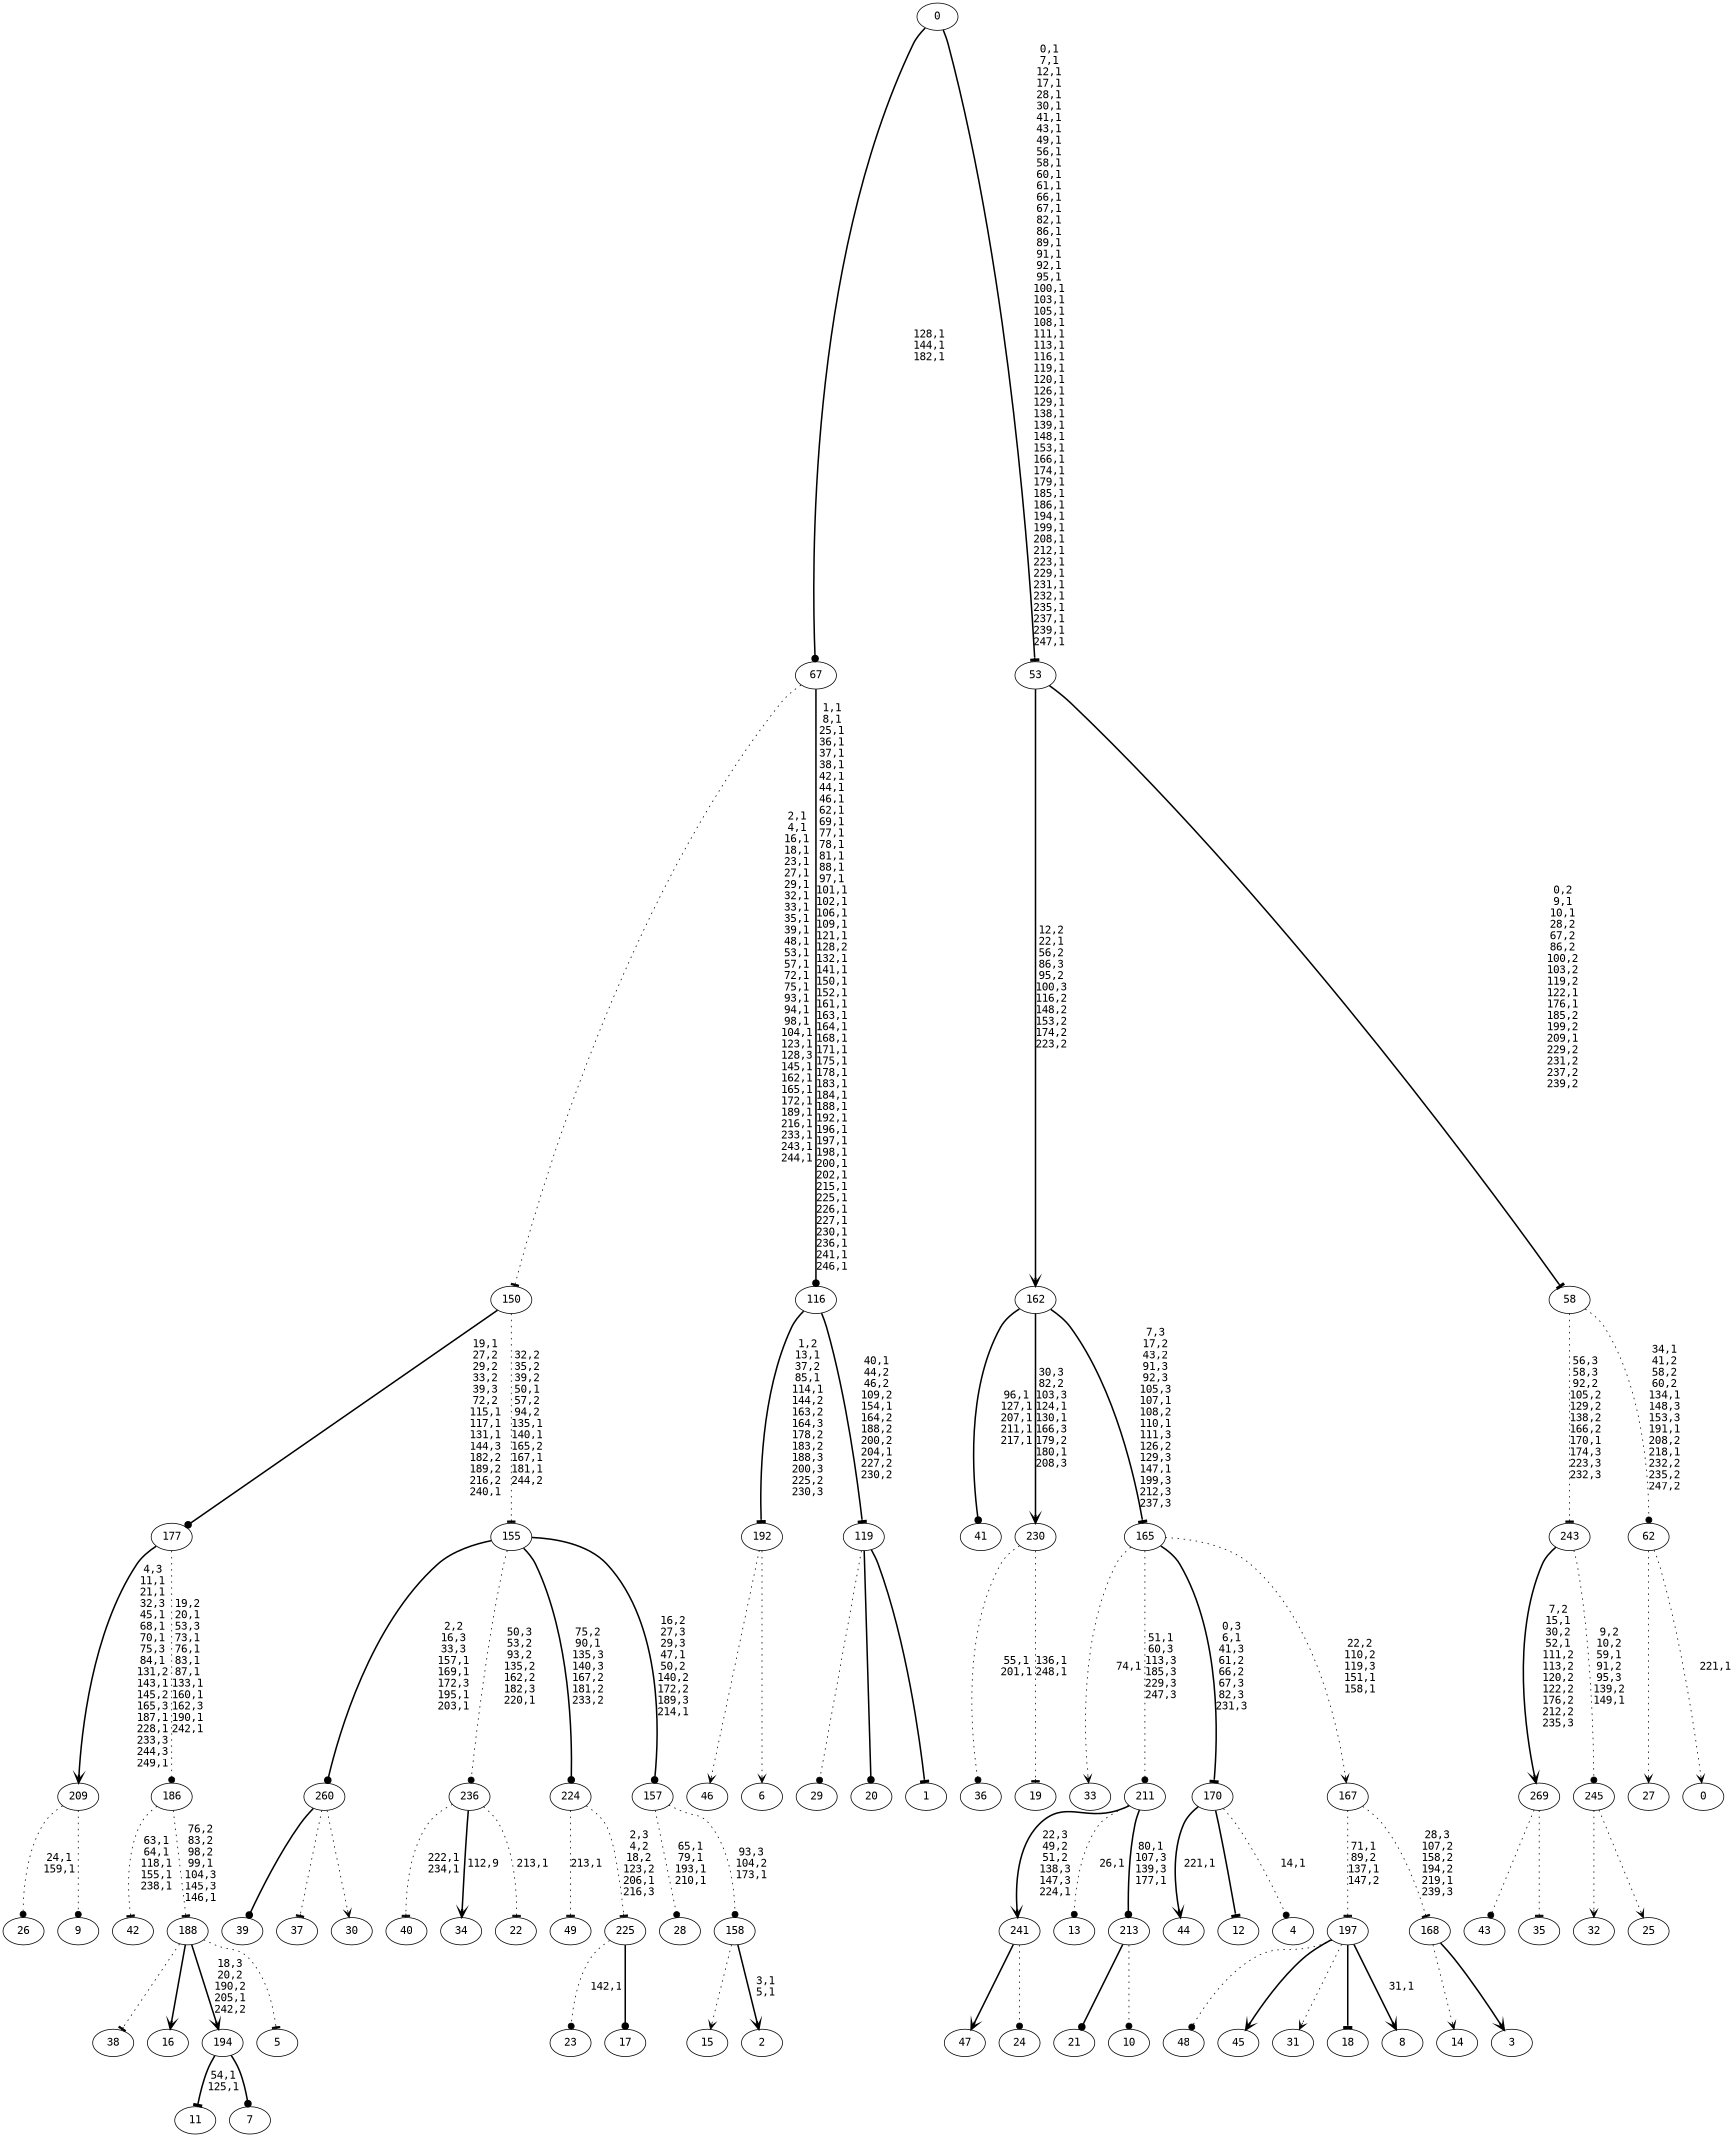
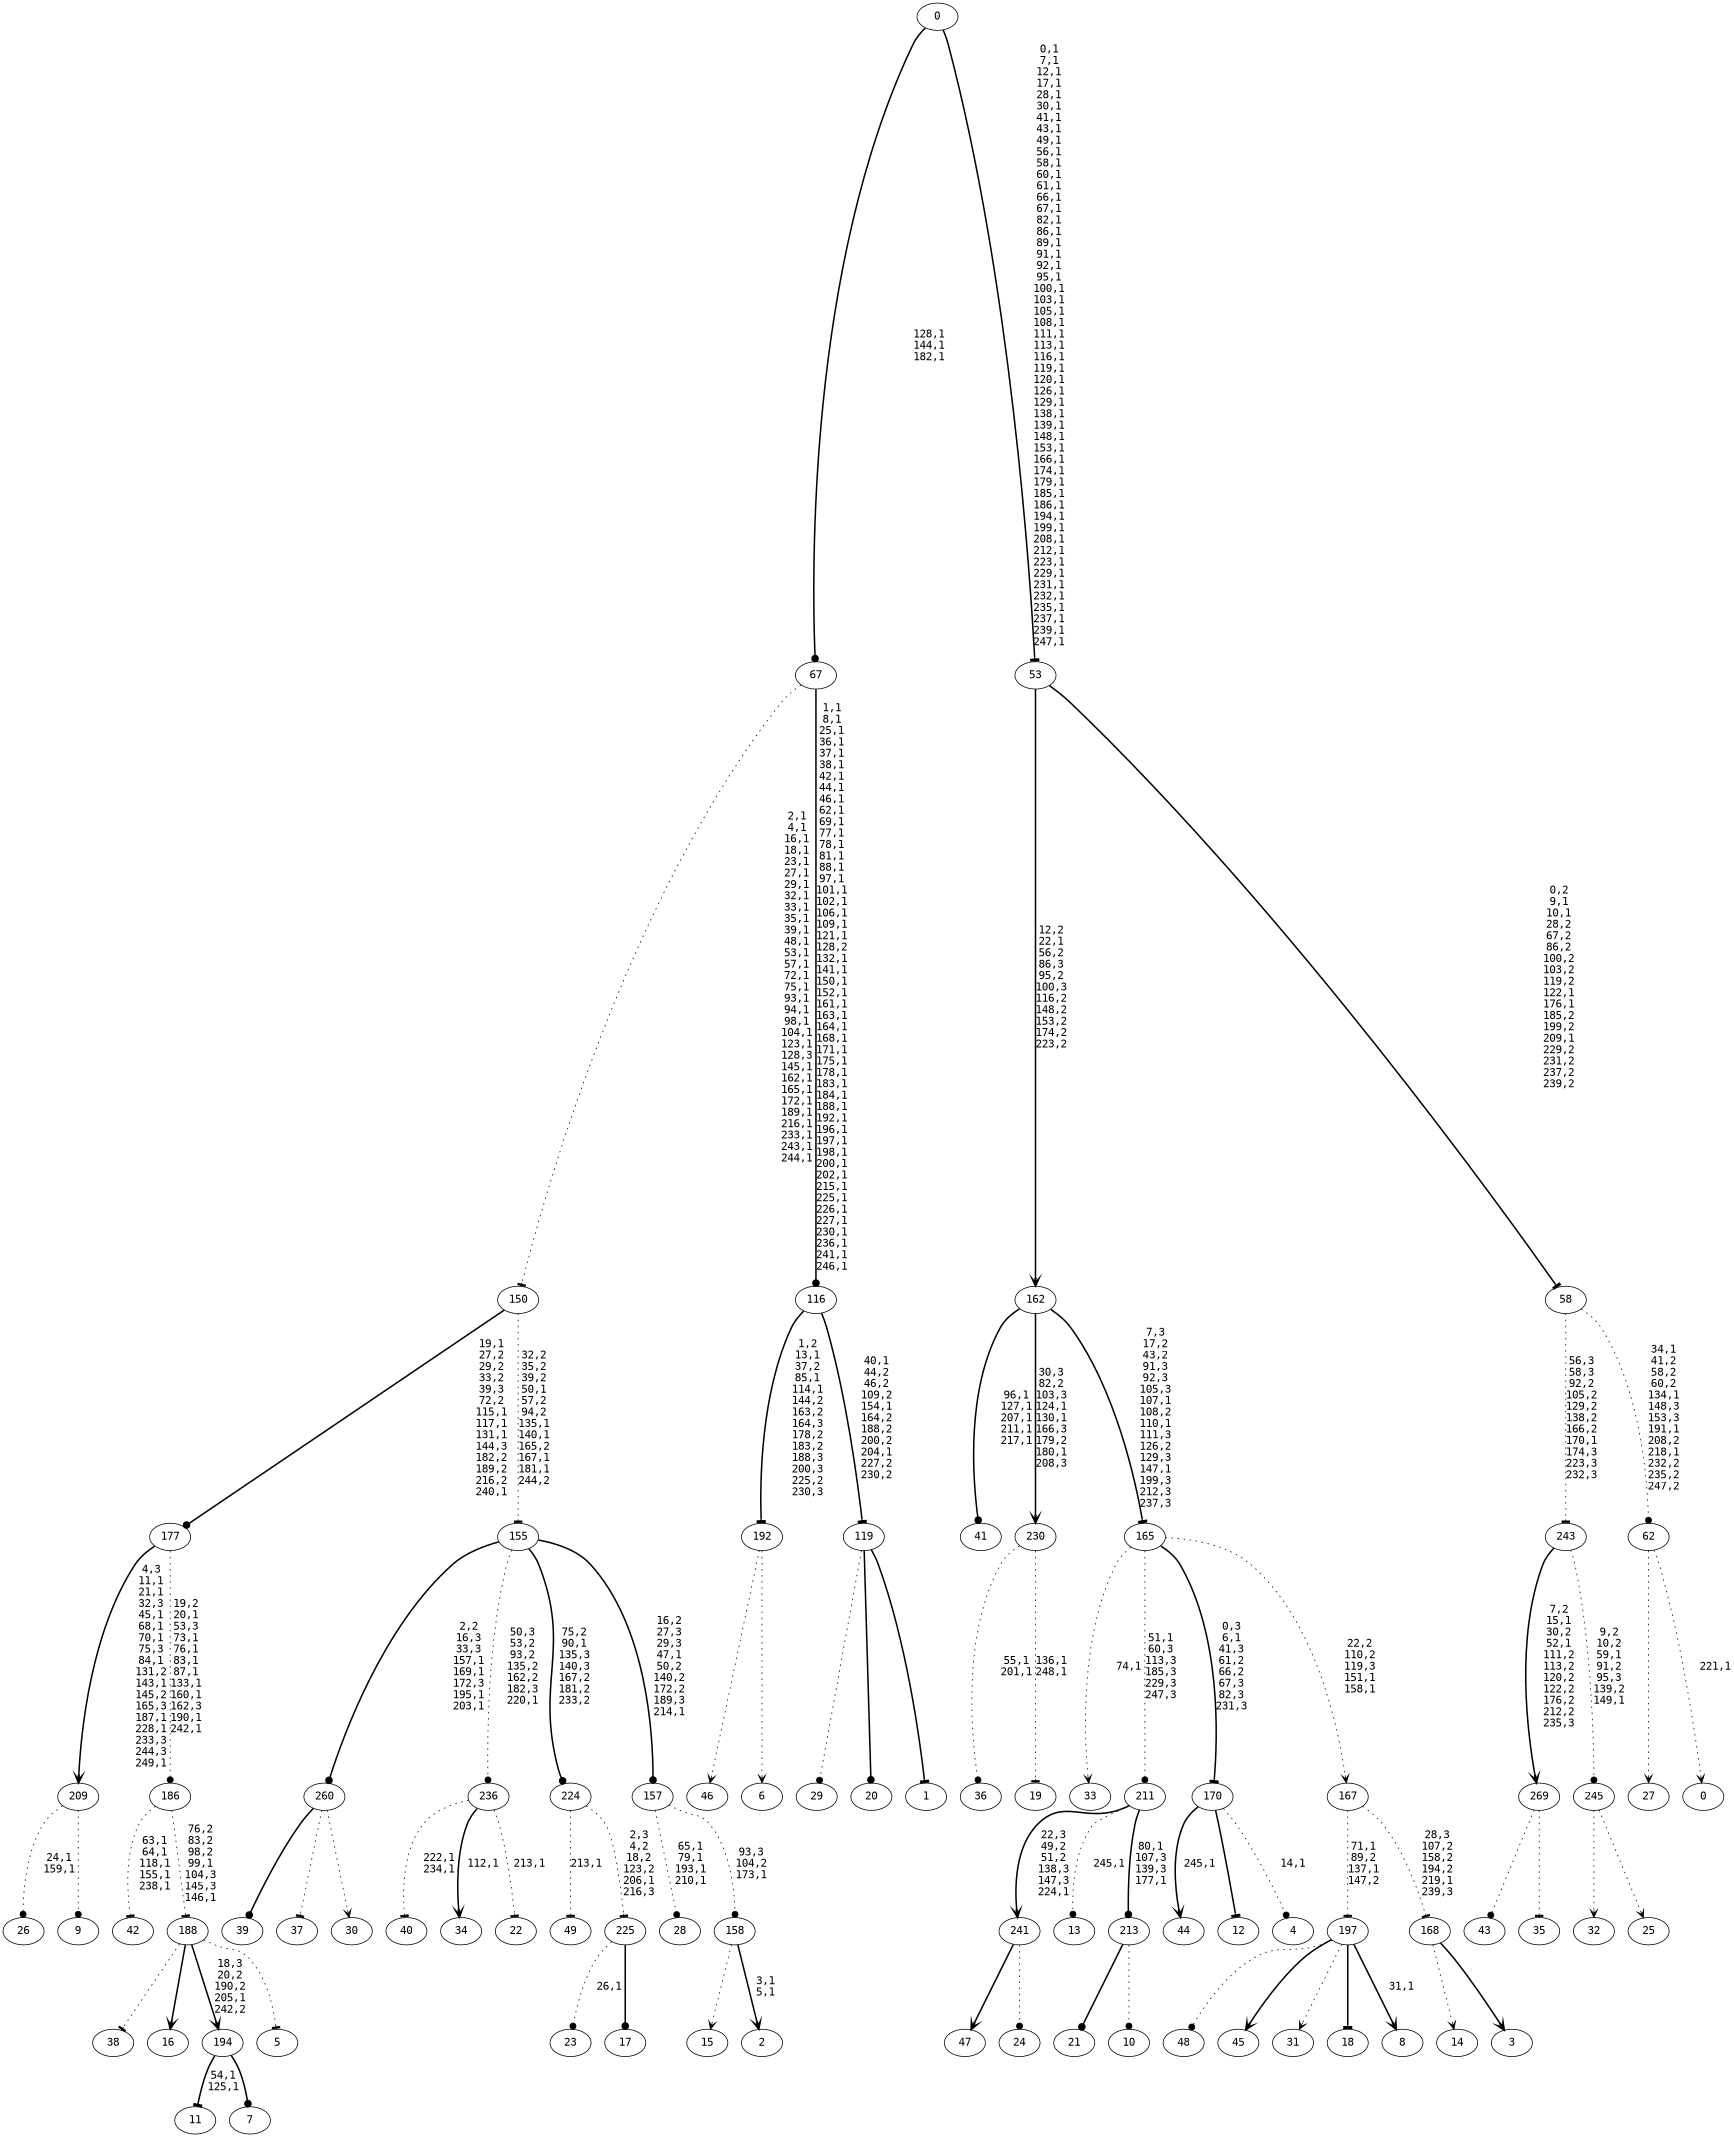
edge "236" -> "34": label "112,9" -> "112,1"
edge "211" -> "13": label "26,1" -> "245,1"
edge "170" -> "44": label "221,1" -> "245,1"
edge "225" -> "23": label "142,1" -> "26,1"
